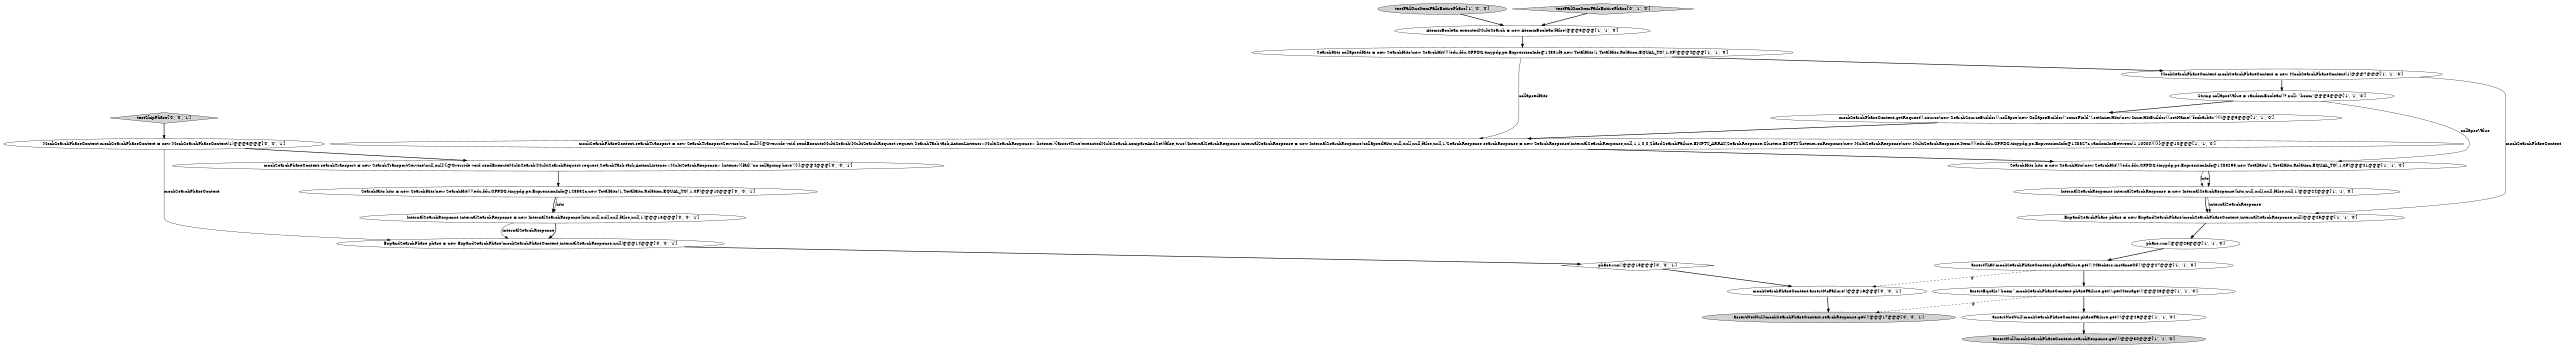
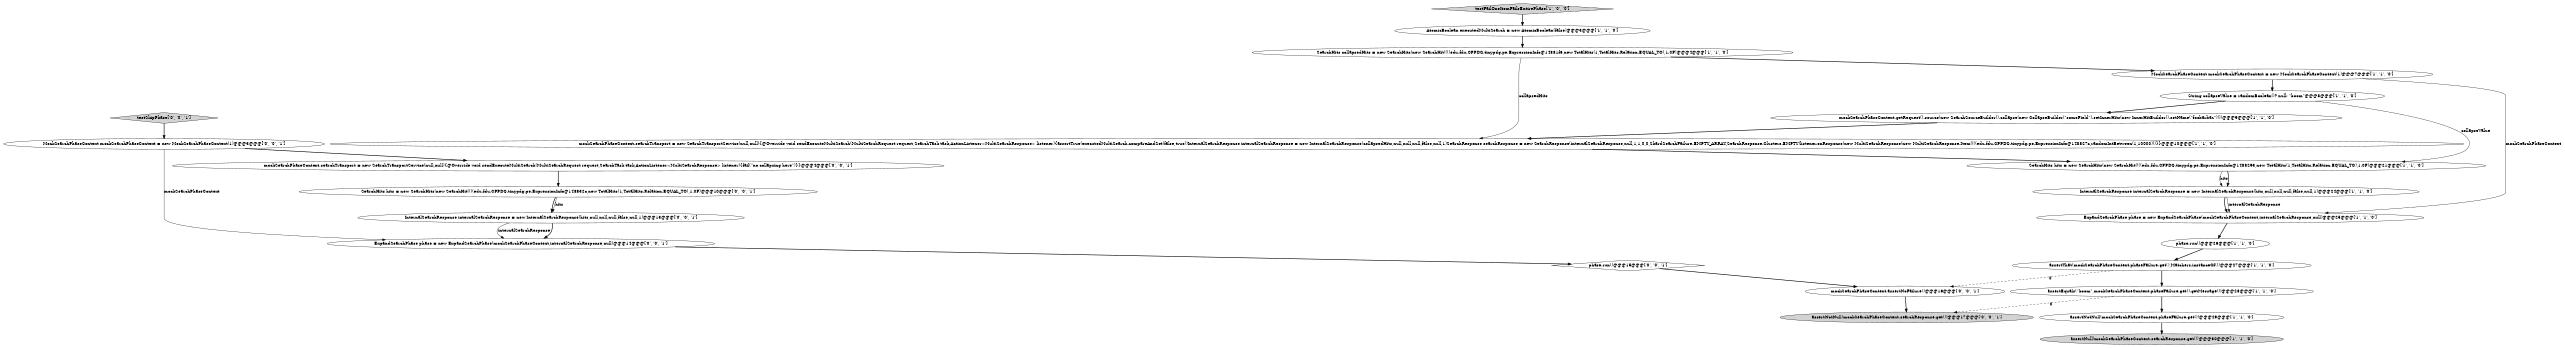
node "testFailOneItemFailsEntirePhase['1', '0', '0']": shape ellipse -> diamond
node "testFailOneItemFailsEntirePhase['0', '1', '0']": removed
